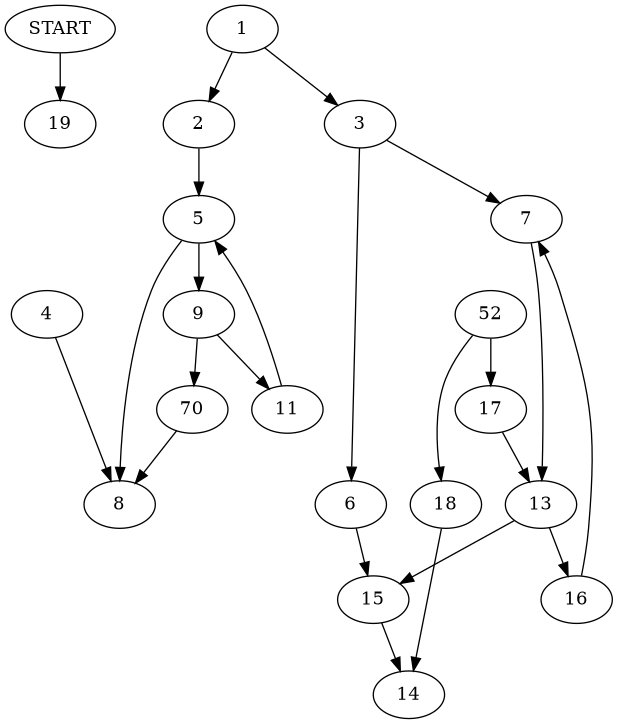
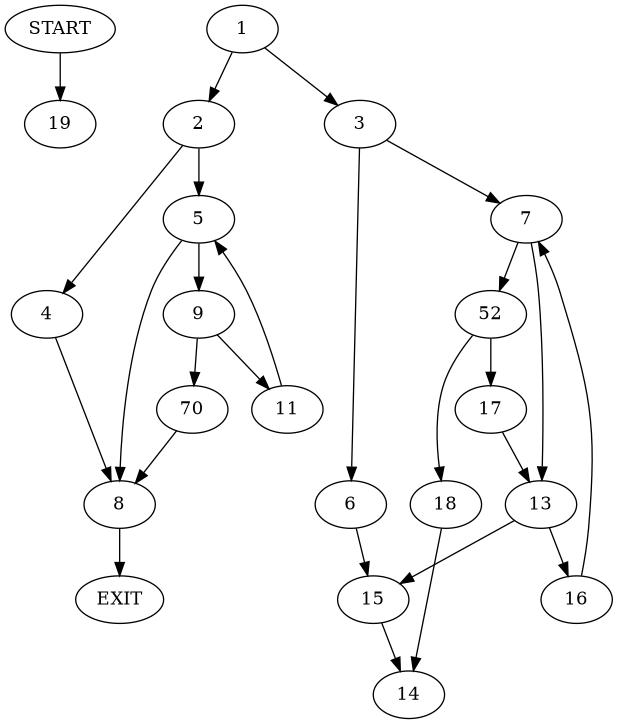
edge "2" -> "4": added
edge "7" -> "52": added
node "EXIT": added
